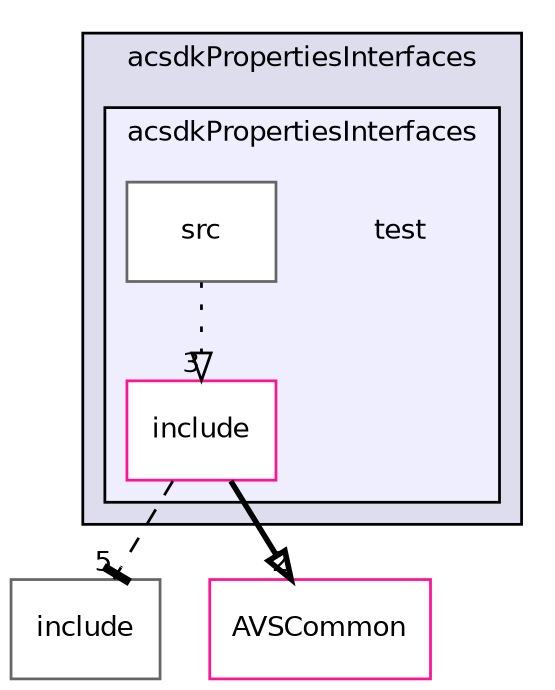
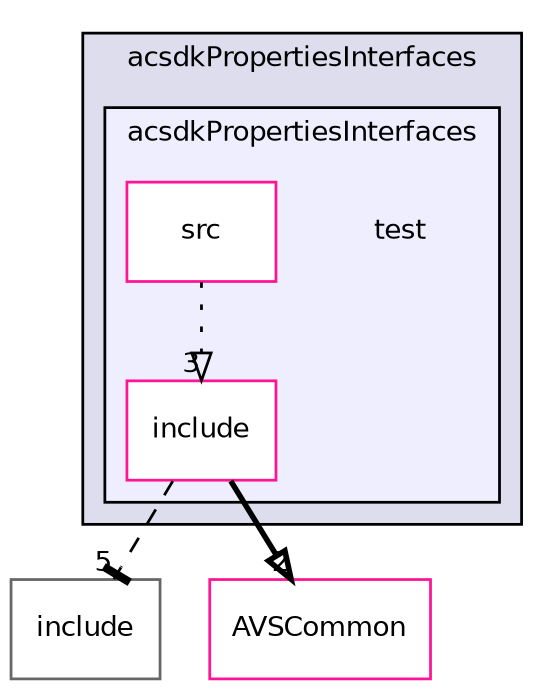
node "src": color gray40 -> deeppink
